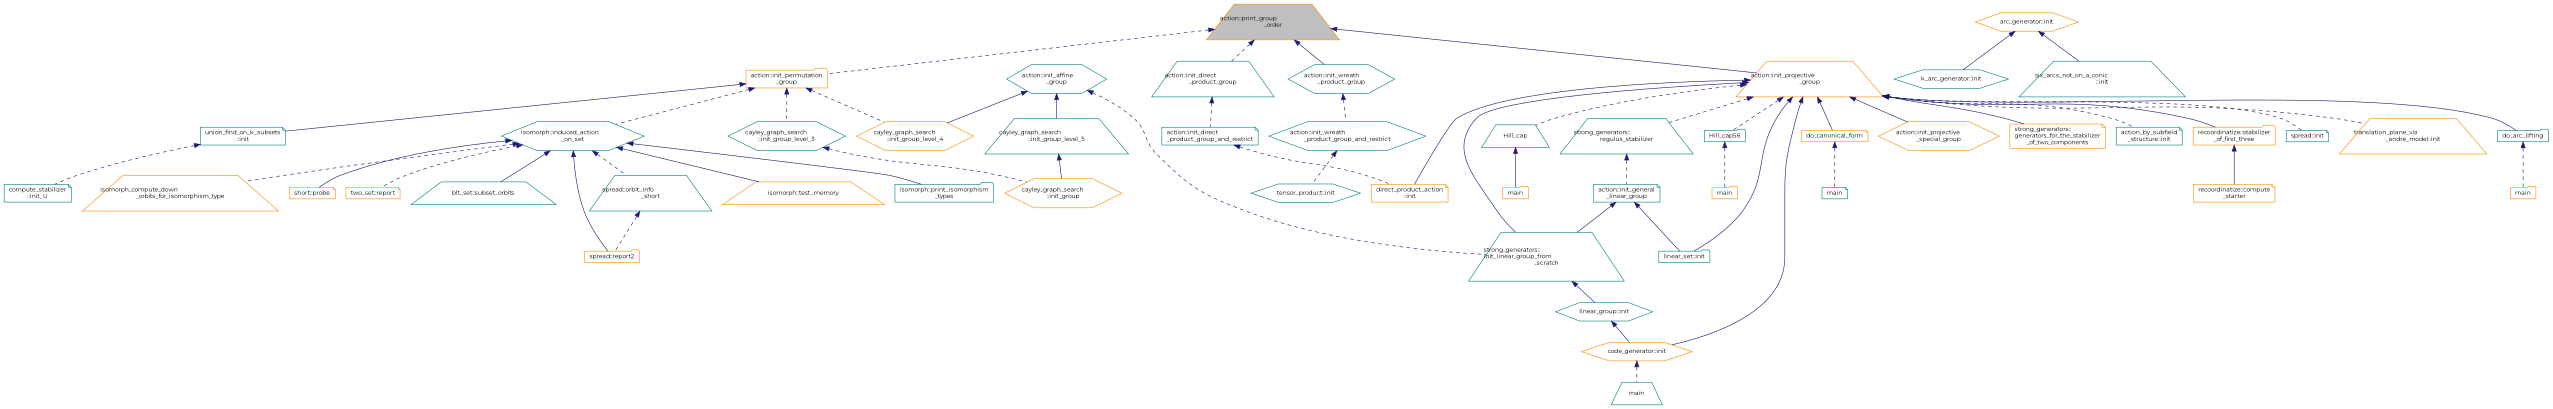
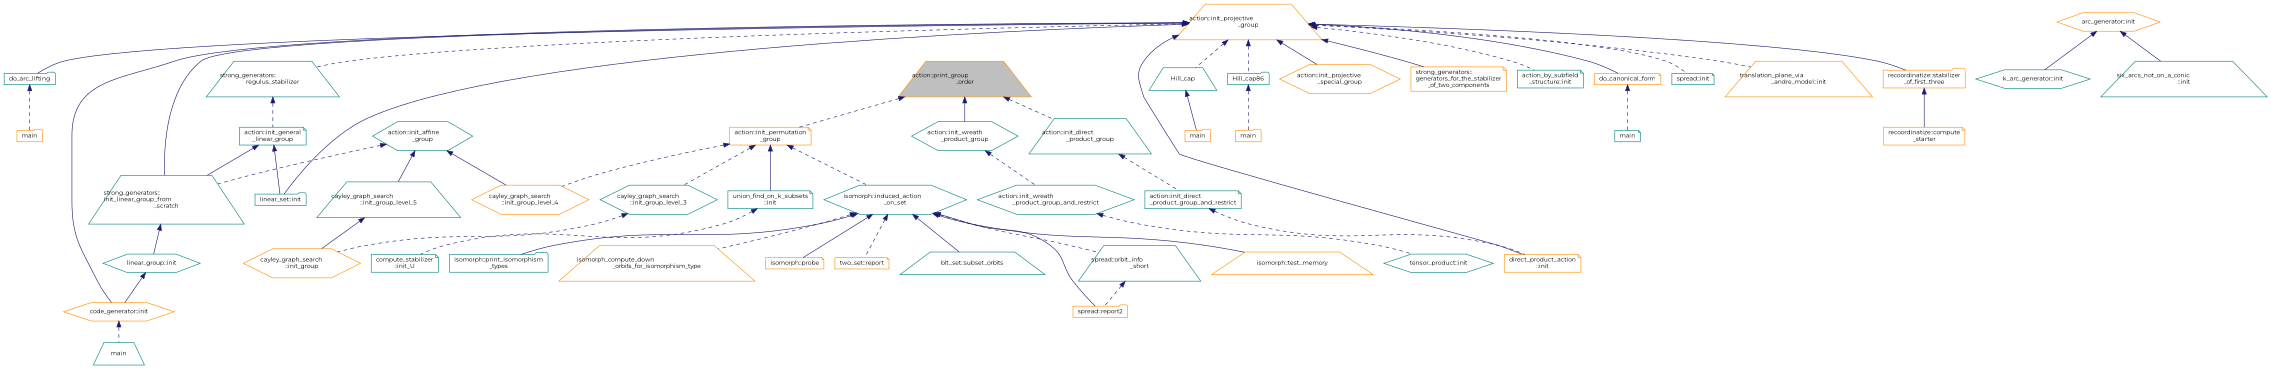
edge "action::init_projective _group" -> "action::print_group _order": removed
node "action::init_permutation _group": shape folder -> note
node "Hill_cap56": label "Hill_cap56" -> "Hill_cap86"
node "short::probe": label "short::probe" -> "isomorph::probe"
